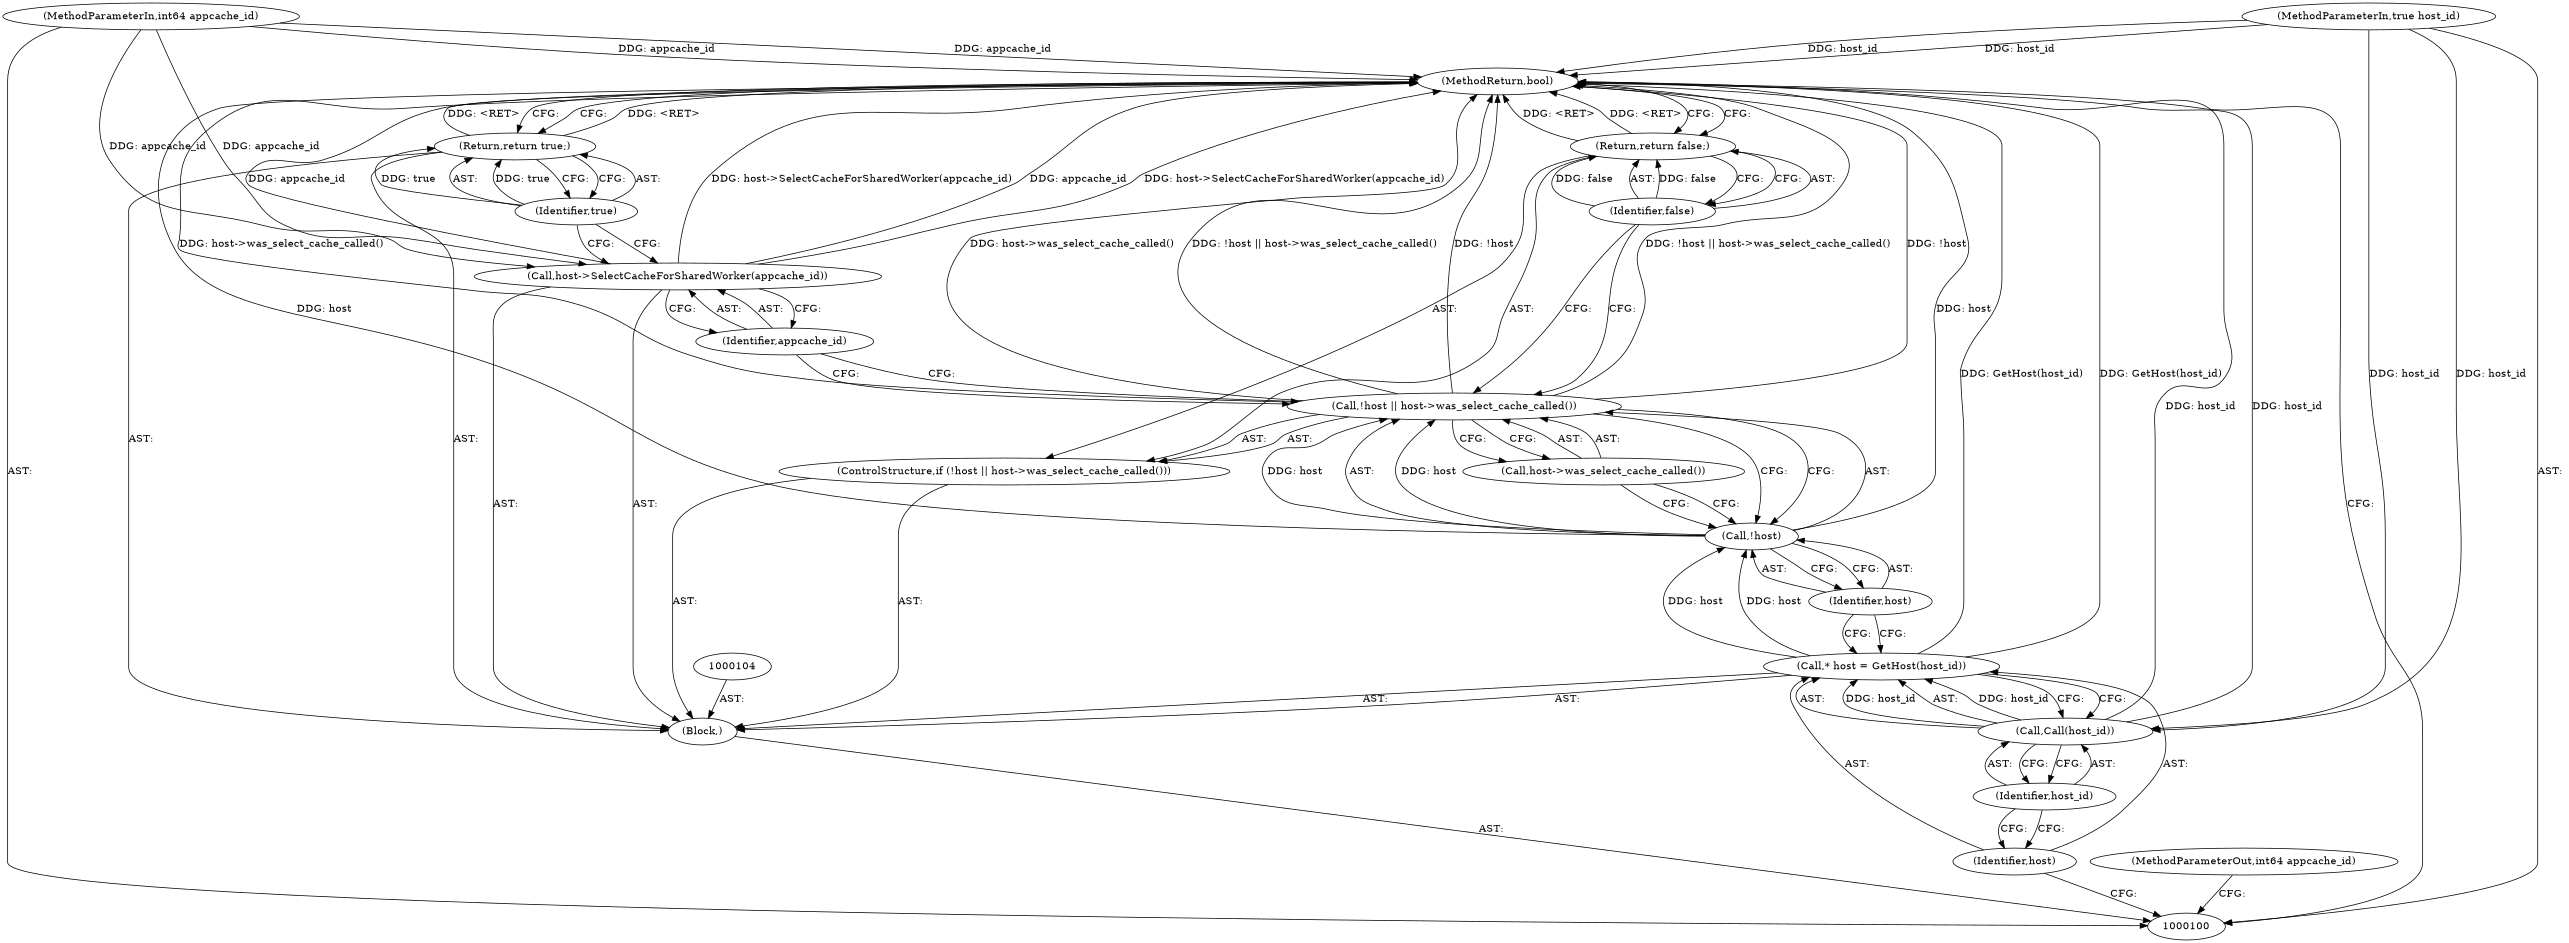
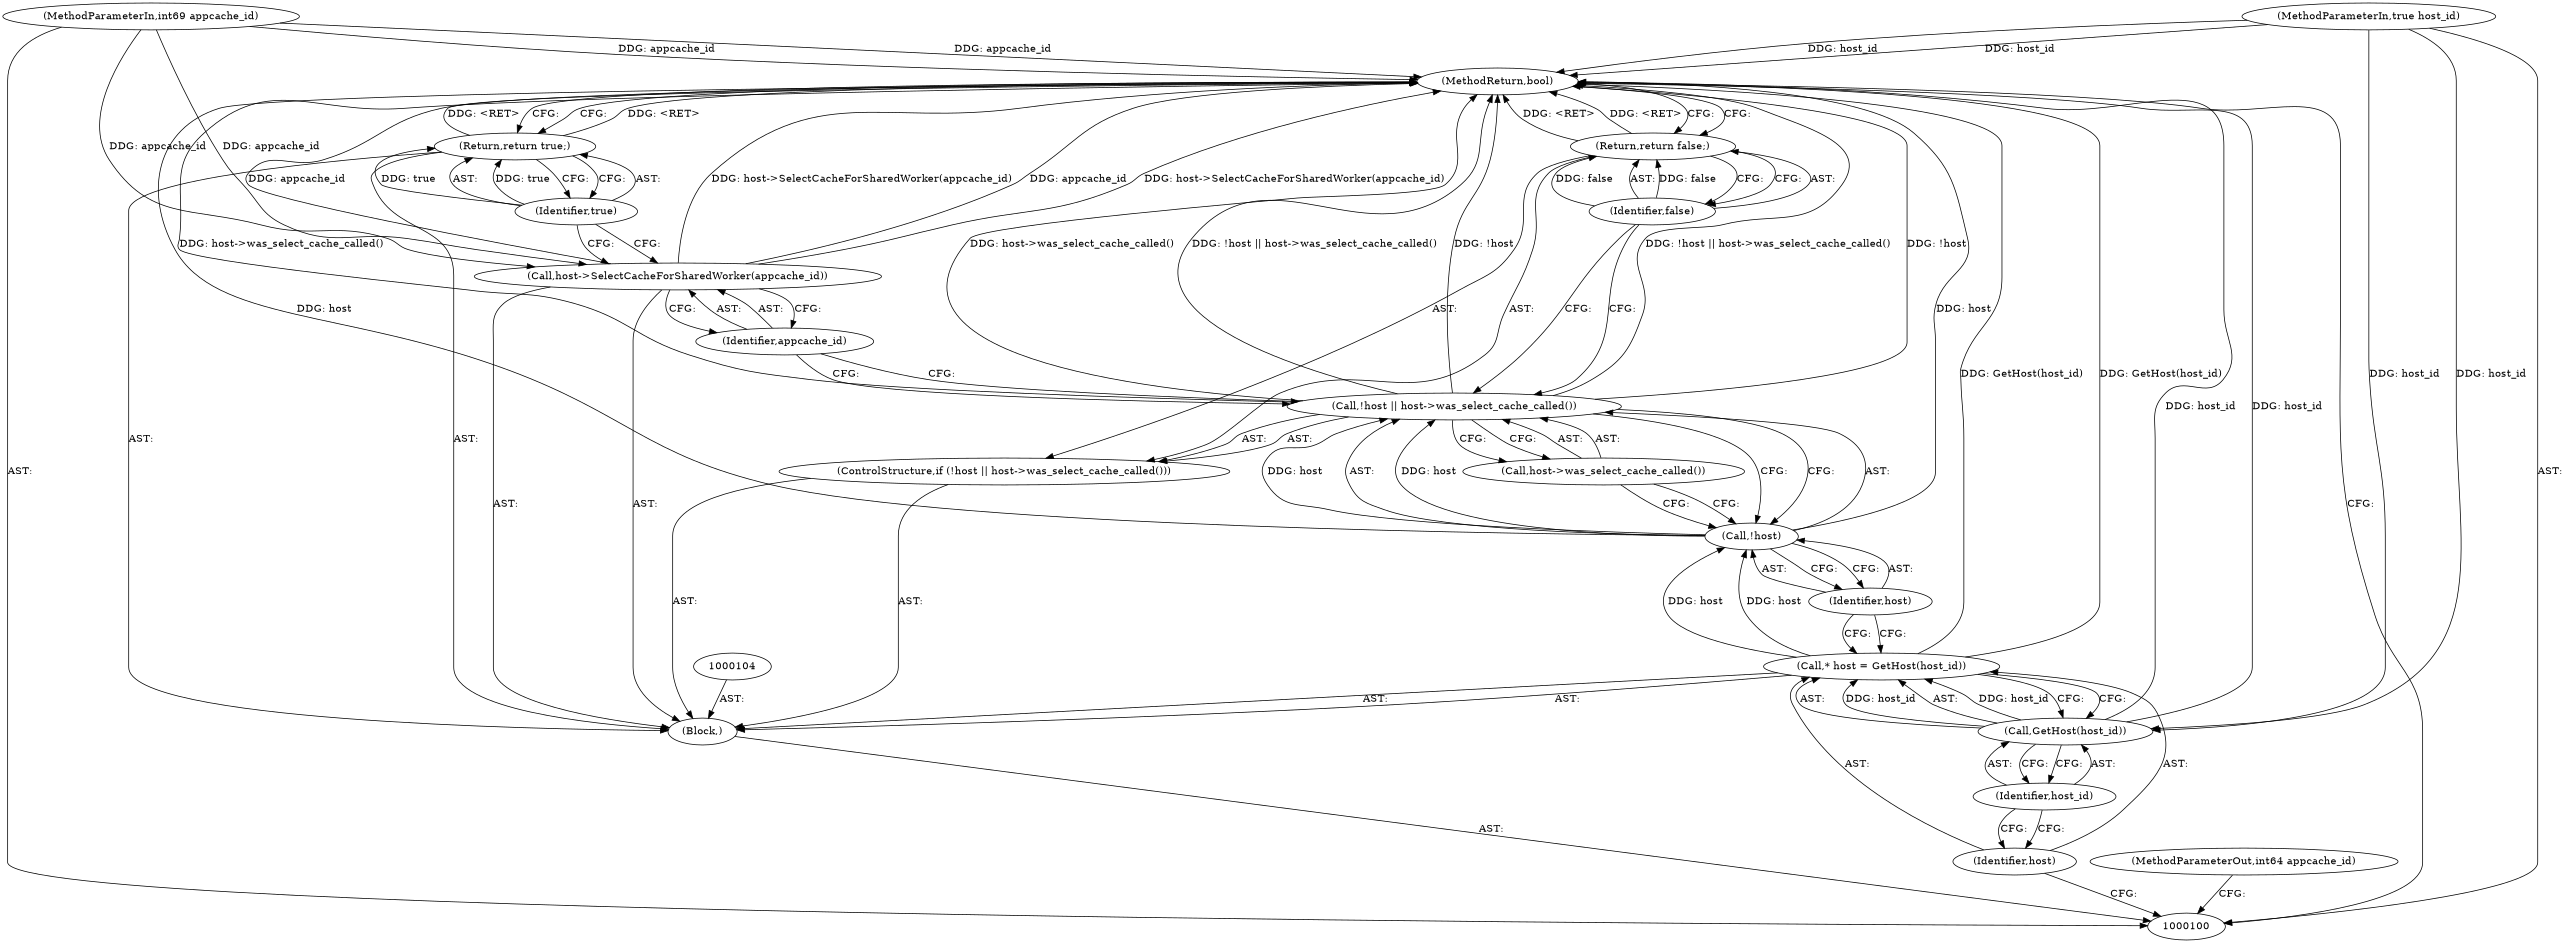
node "(MethodParameterIn,int64 appcache_id)": label "(MethodParameterIn,int64 appcache_id)" -> "(MethodParameterIn,int69 appcache_id)"
node "(Call,Call(host_id))": label "(Call,Call(host_id))" -> "(Call,GetHost(host_id))"
